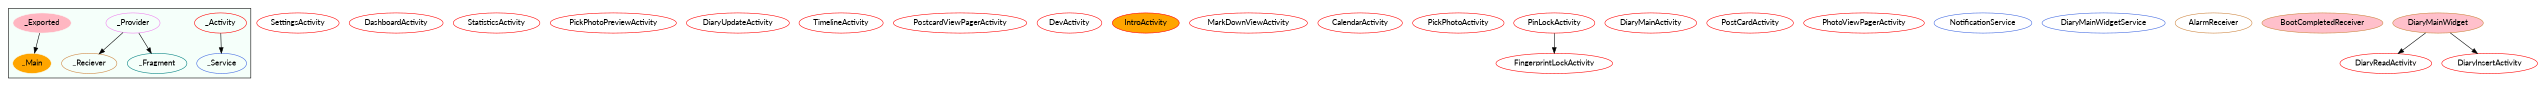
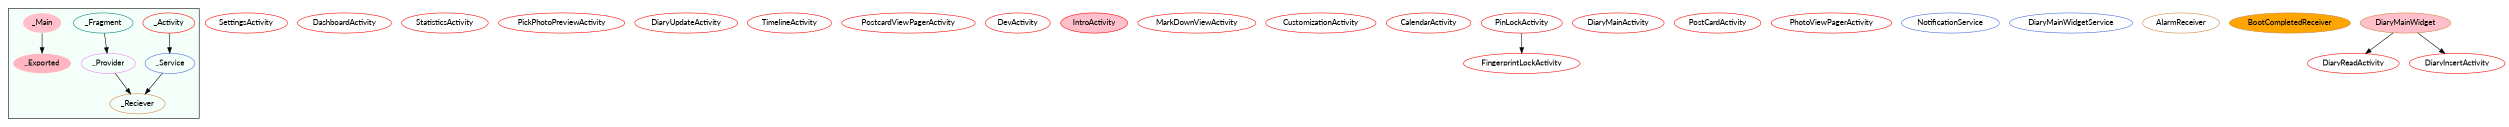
node "IntroActivity": fillcolor orange -> pink
node "CustomizationActivity": added
node "PickPhotoActivity": removed
node "BootCompletedReceiver": fillcolor pink -> orange
edge "_Exported" -> "_Main": reversed
edge "_Provider" -> "_Fragment": reversed
node "_Main": fillcolor orange -> pink
edge "_Service" -> "_Reciever": added
